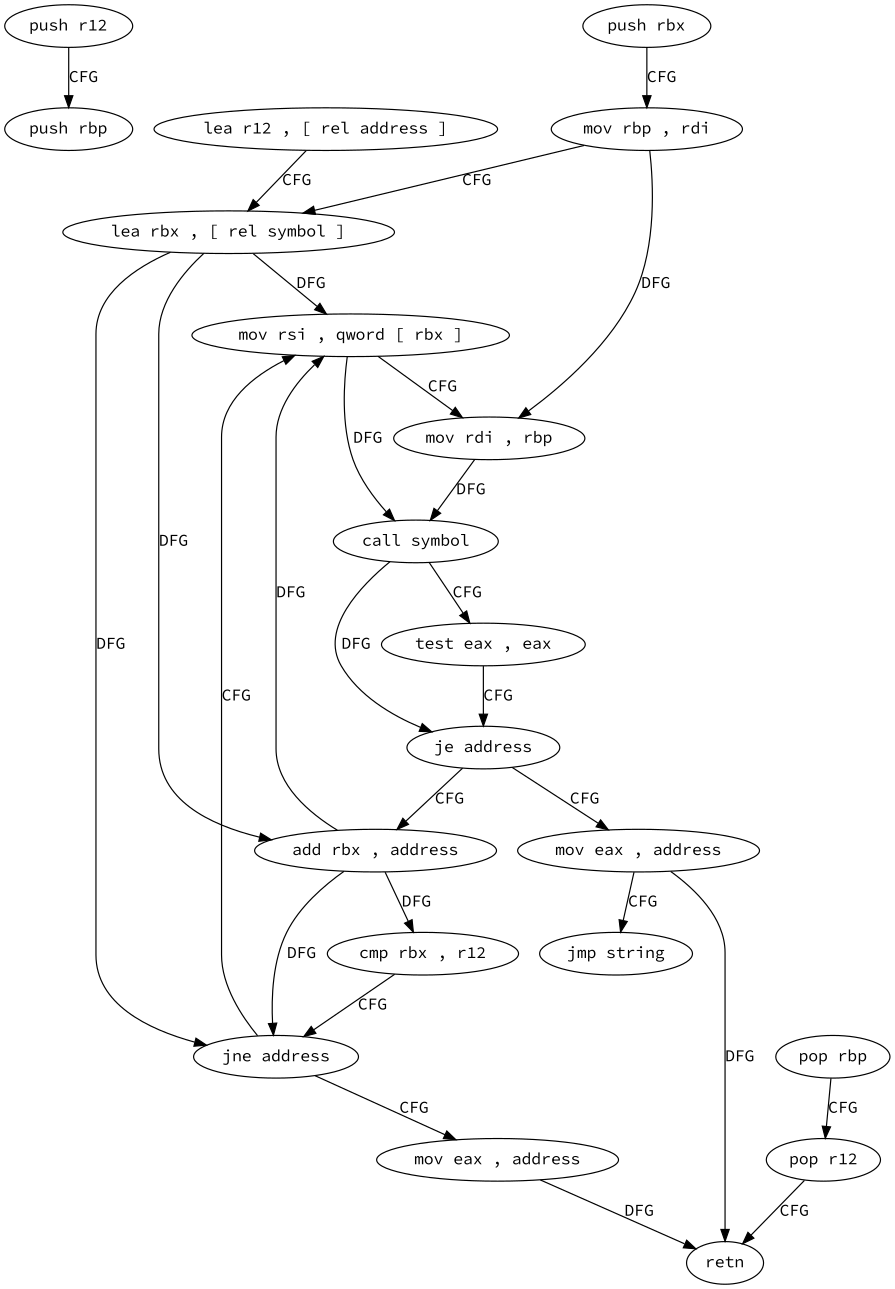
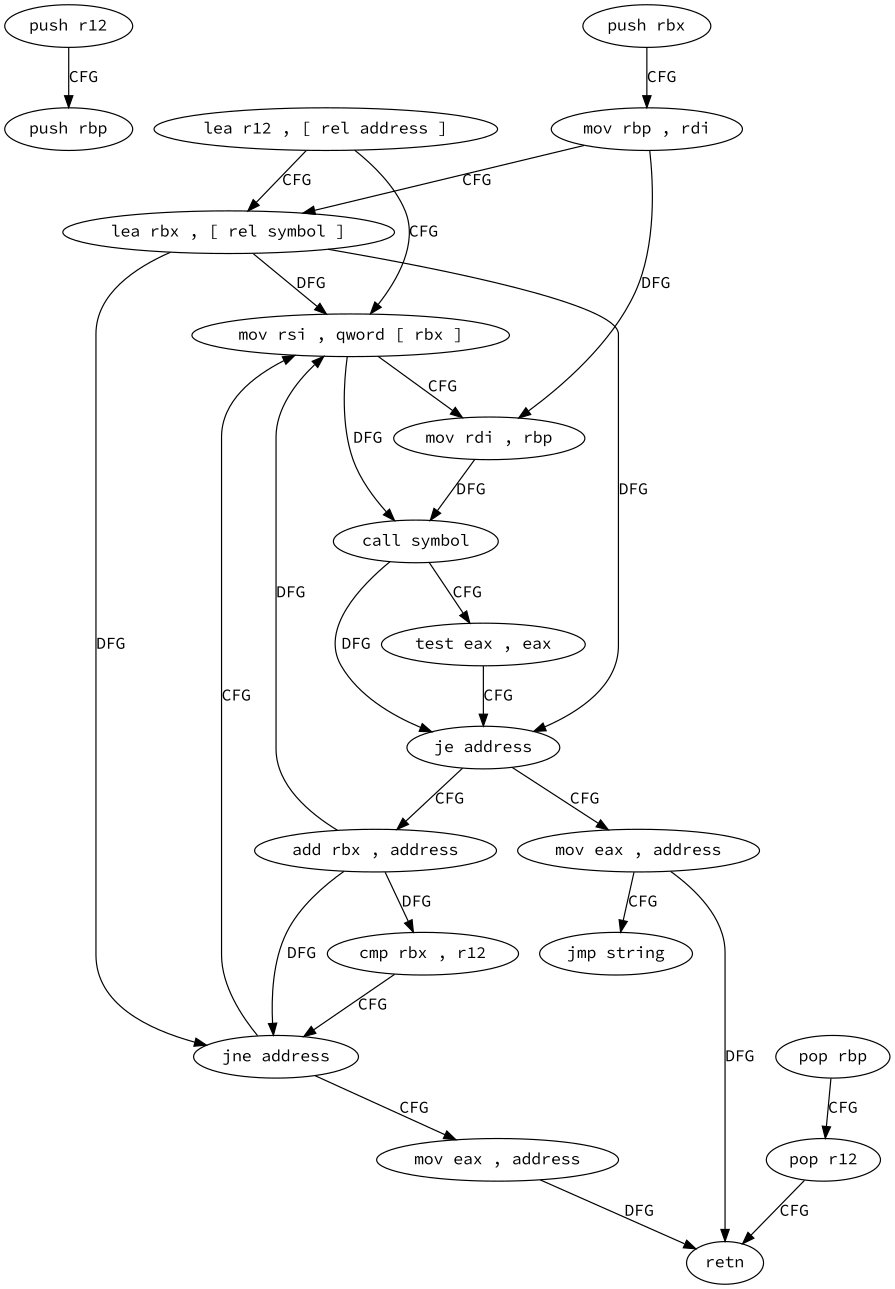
edge "lea r12 , [ rel address ]" -> "mov rsi , qword [ rbx ]": added, label "CFG"
edge "lea rbx , [ rel symbol ]" -> "add rbx , address": now "lea rbx , [ rel symbol ]" -> "je address"
